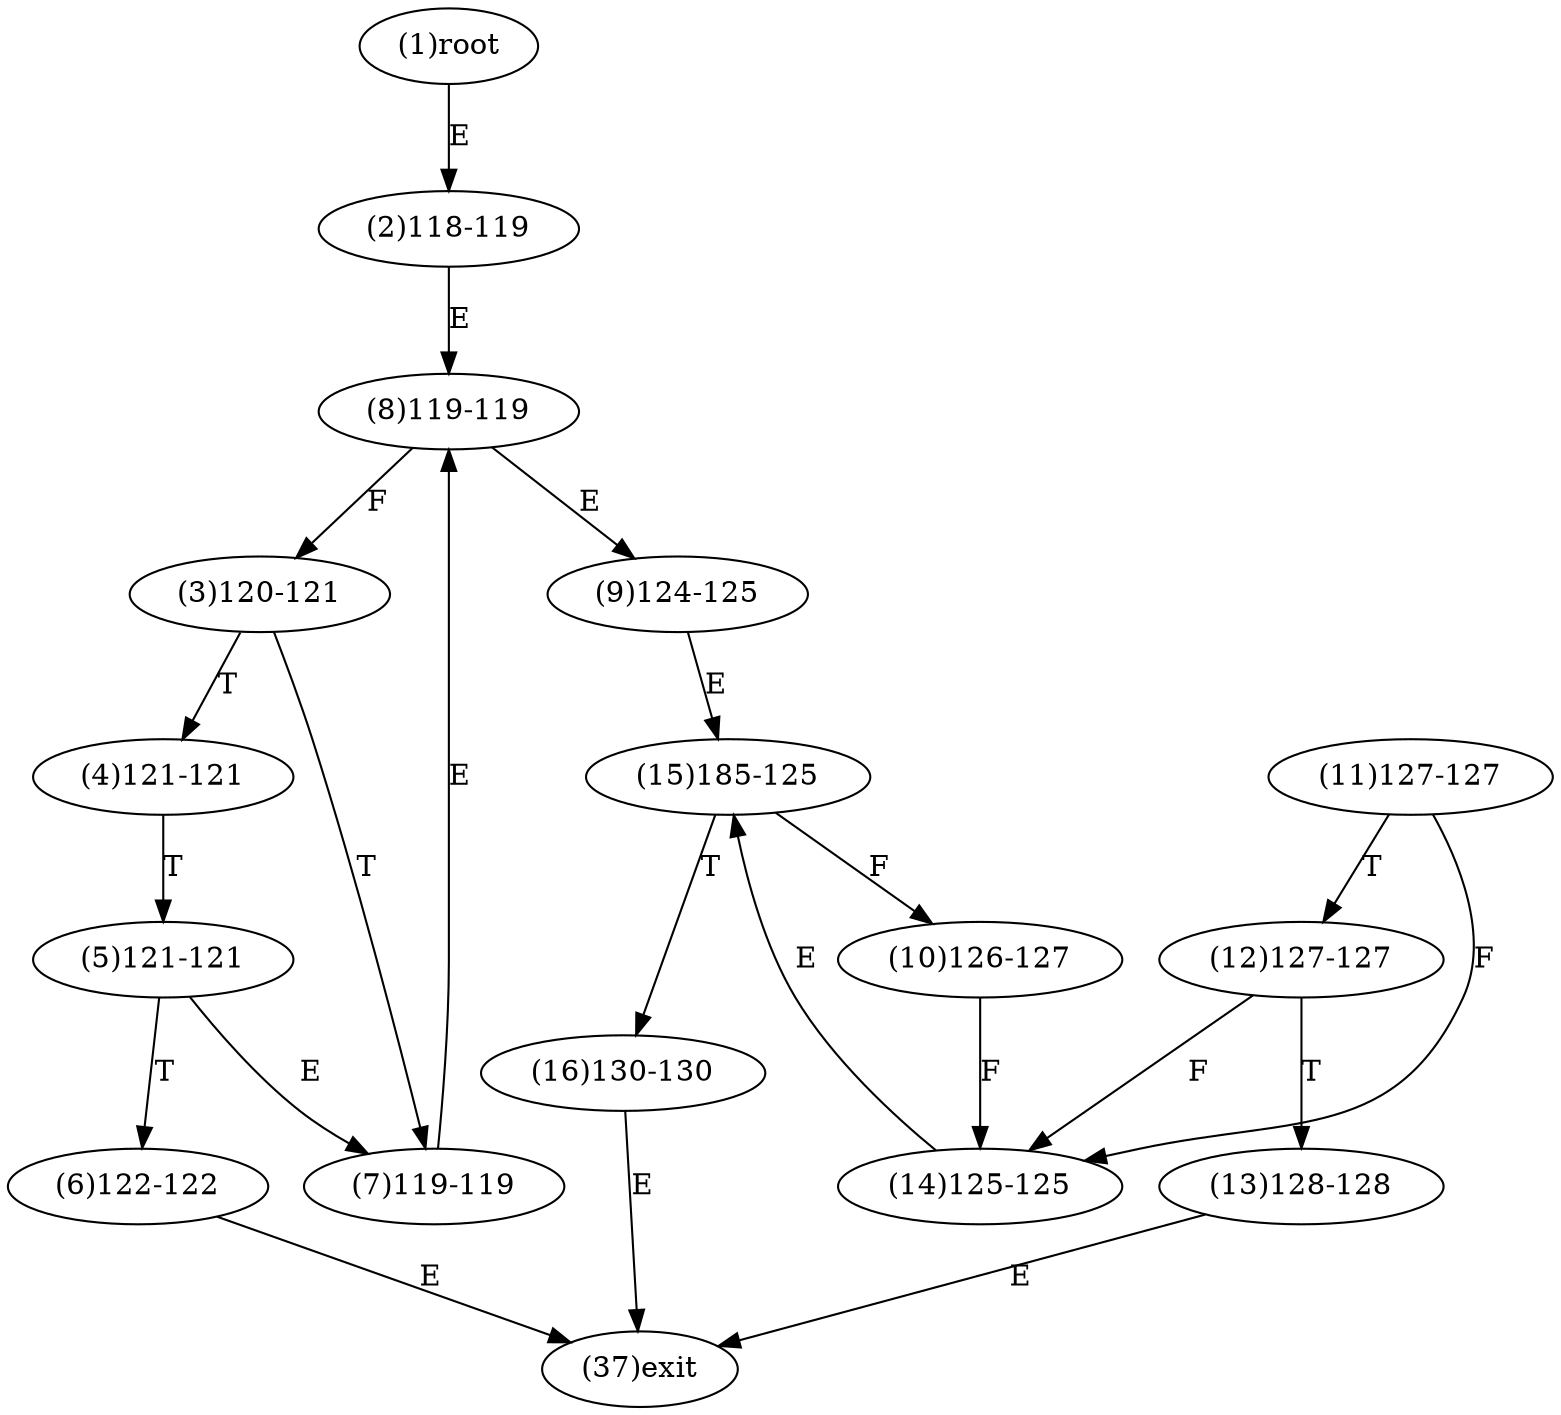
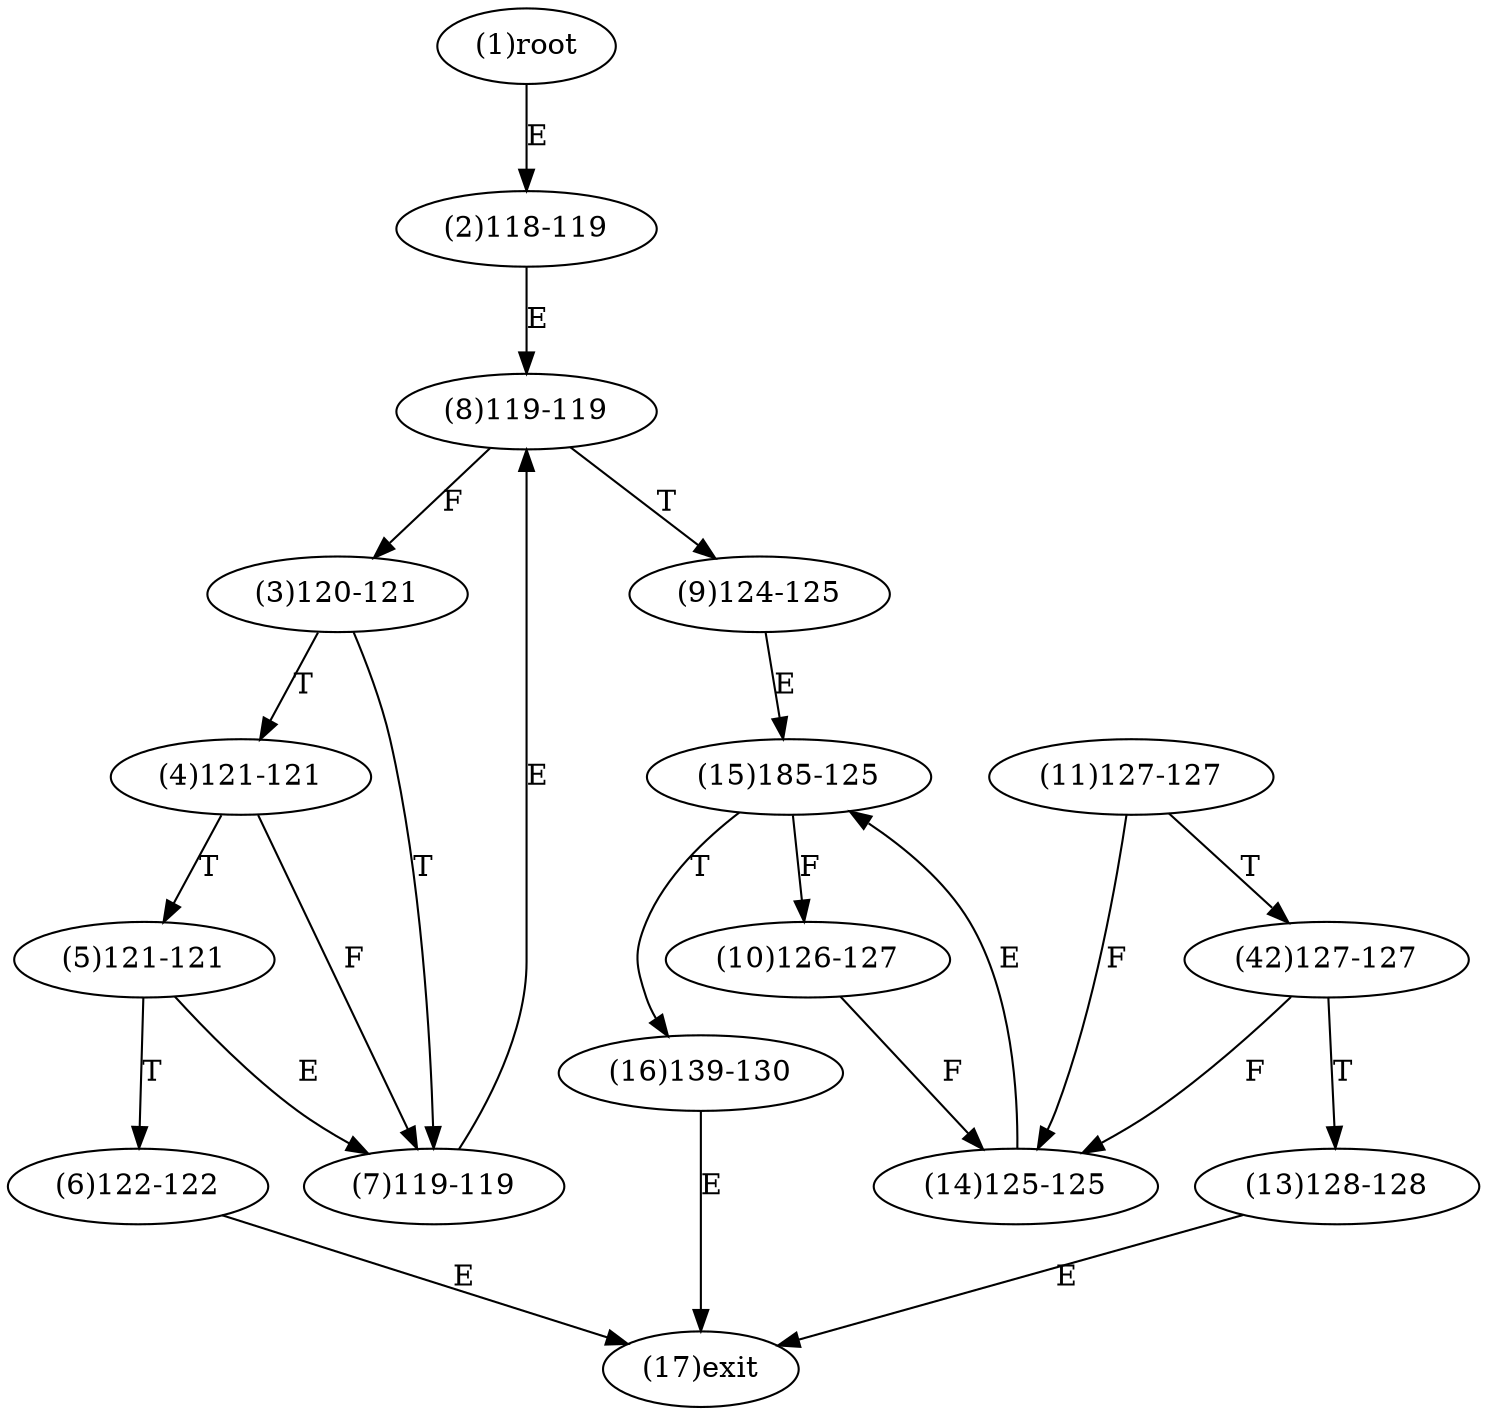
edge "(8)119-119" -> "(9)124-125": label "E" -> "T"
node "(12)127-127": label "(12)127-127" -> "(42)127-127"
edge "(4)121-121" -> "(7)119-119": added, label "F"
node "(16)130-130": label "(16)130-130" -> "(16)139-130"
node "(37)exit": label "(37)exit" -> "(17)exit"
